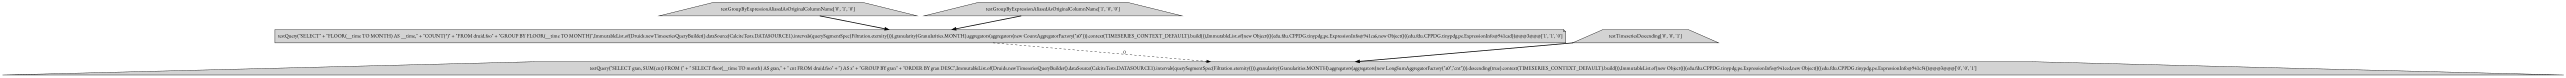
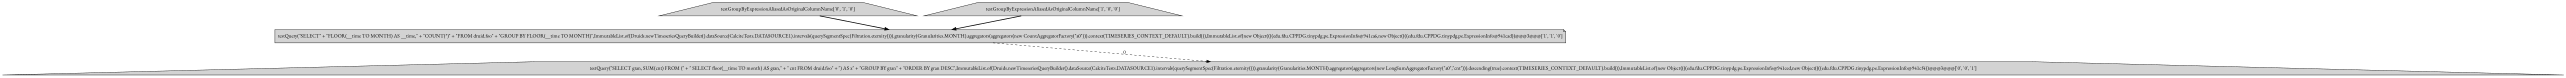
node "testTimeseriesDescending['0', '0', '1']": removed
